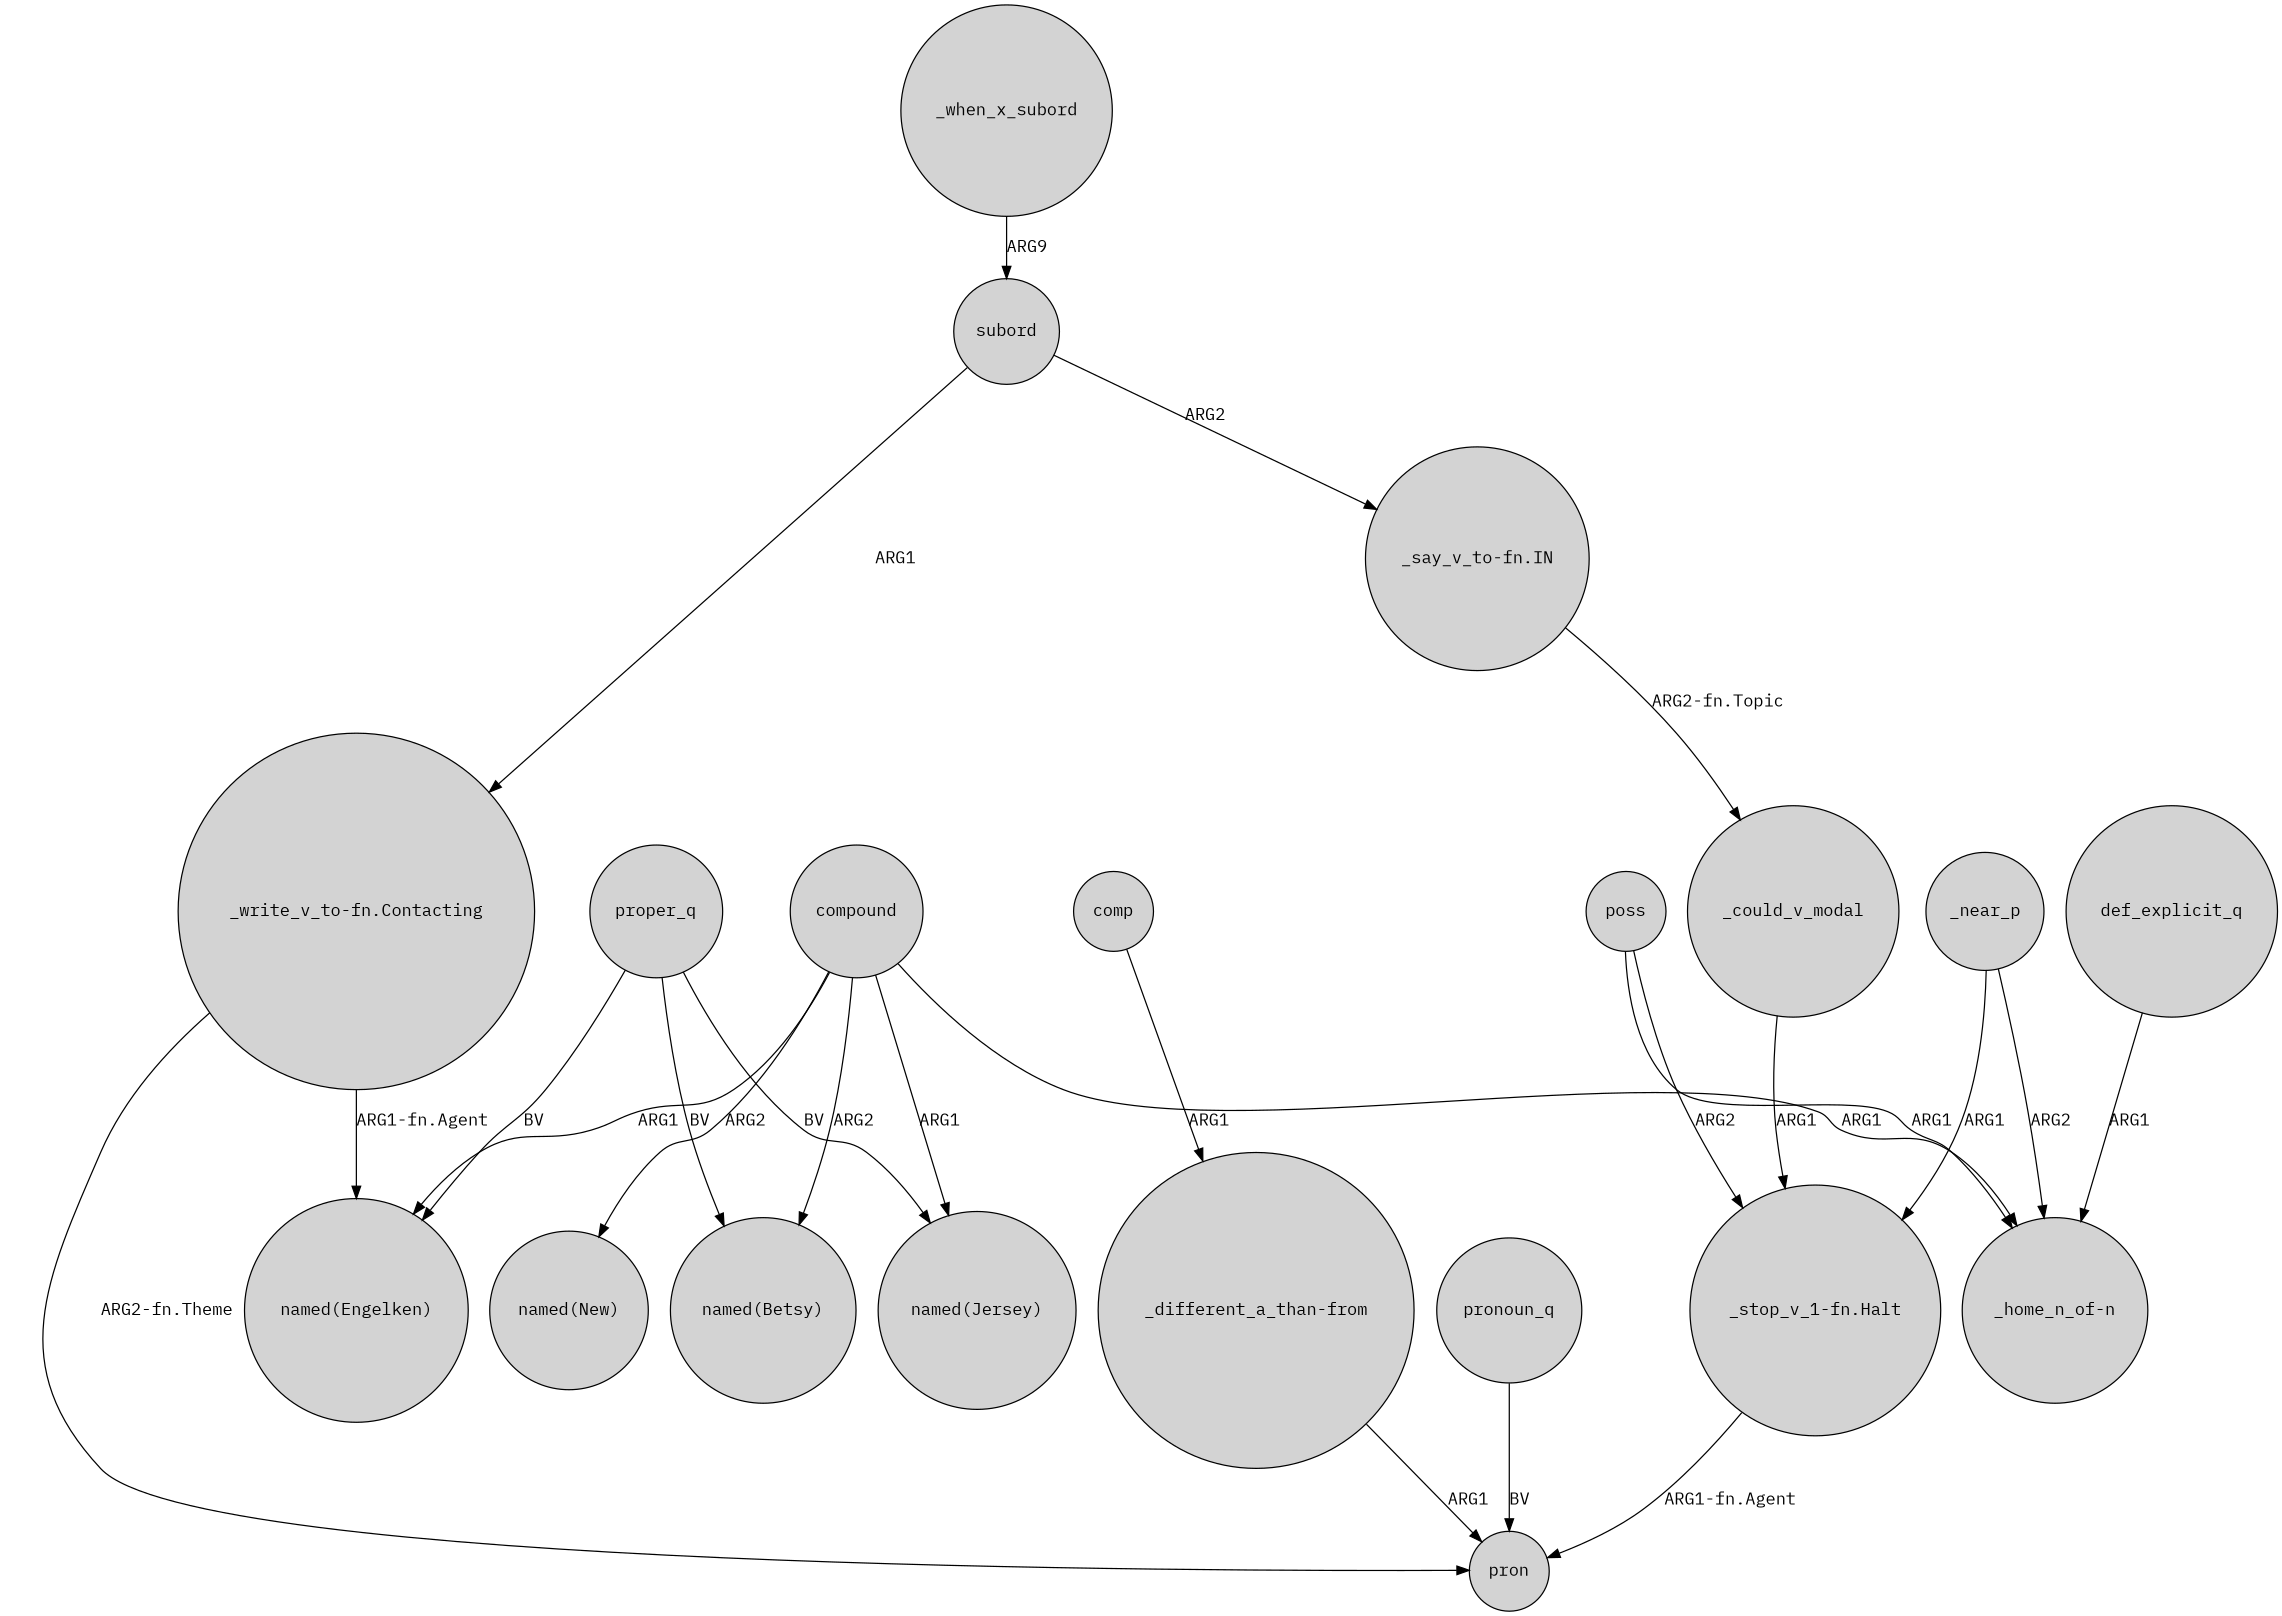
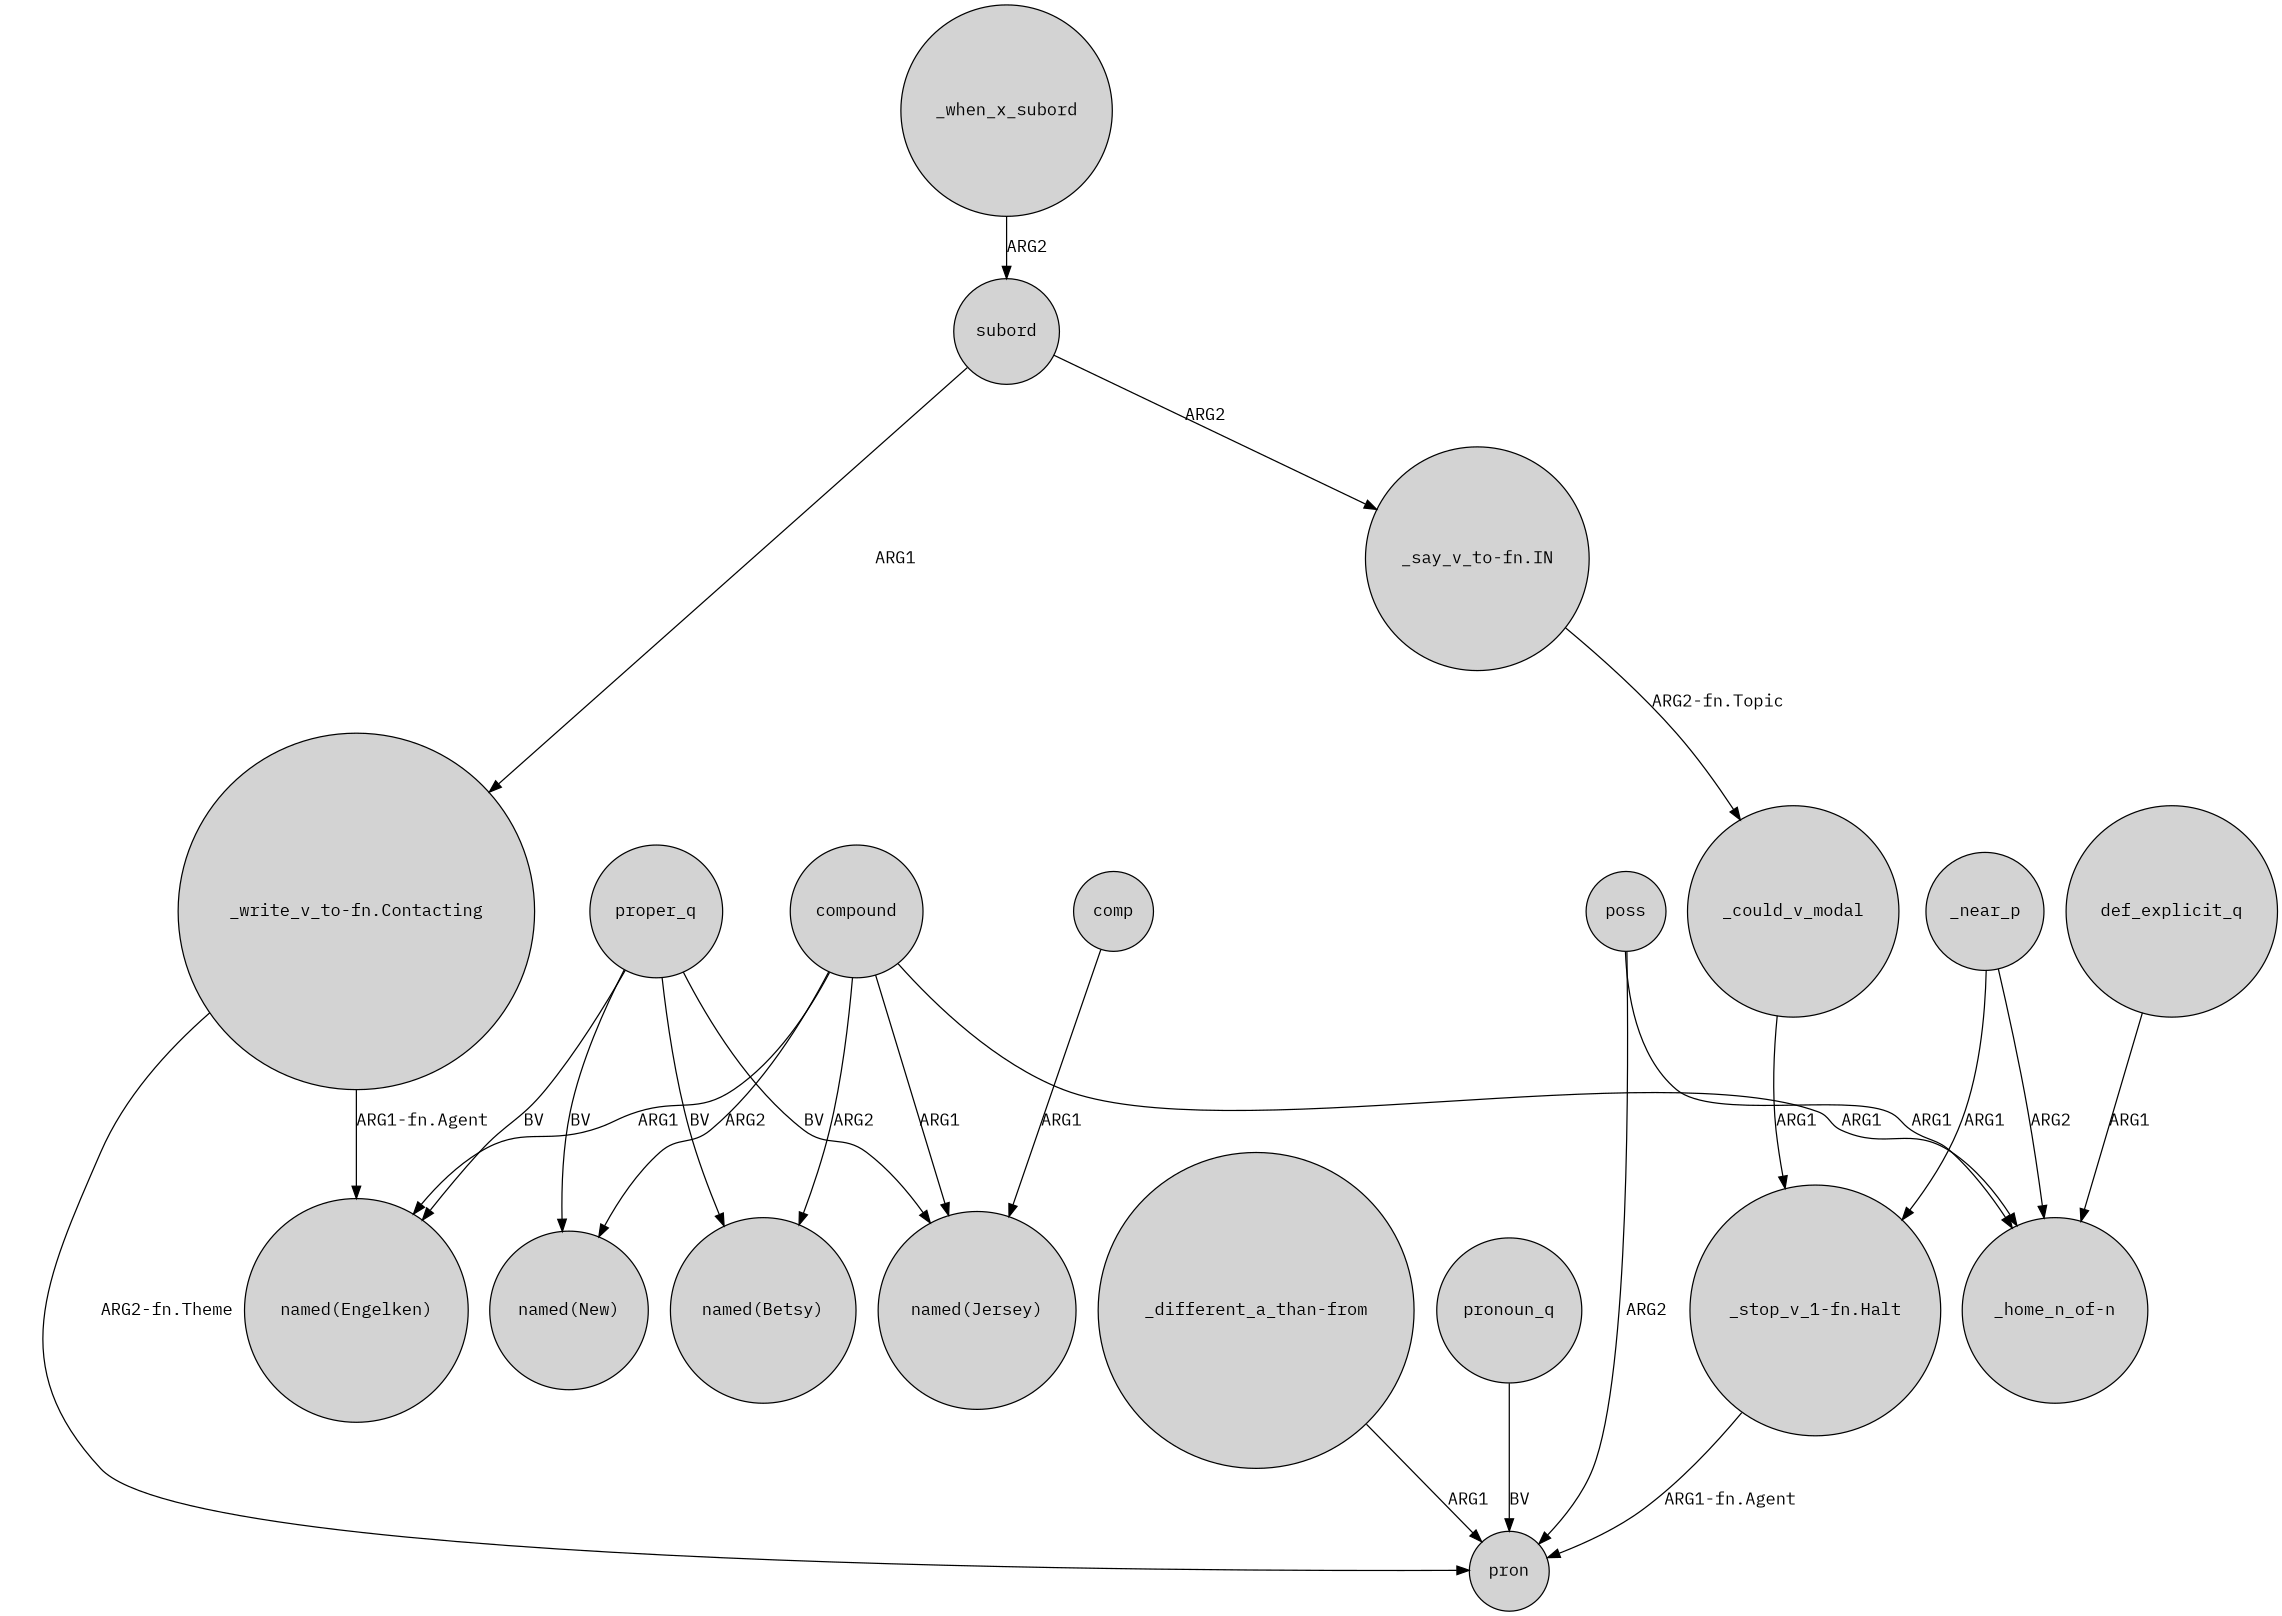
edge "_when_x_subord" -> "subord": label "ARG9" -> "ARG2"
edge "comp" -> "_different_a_than-from": now "comp" -> "named(Jersey)"
edge "poss" -> "_stop_v_1-fn.Halt": now "poss" -> "pron"
edge "proper_q" -> "named(New)": added, label "BV"
